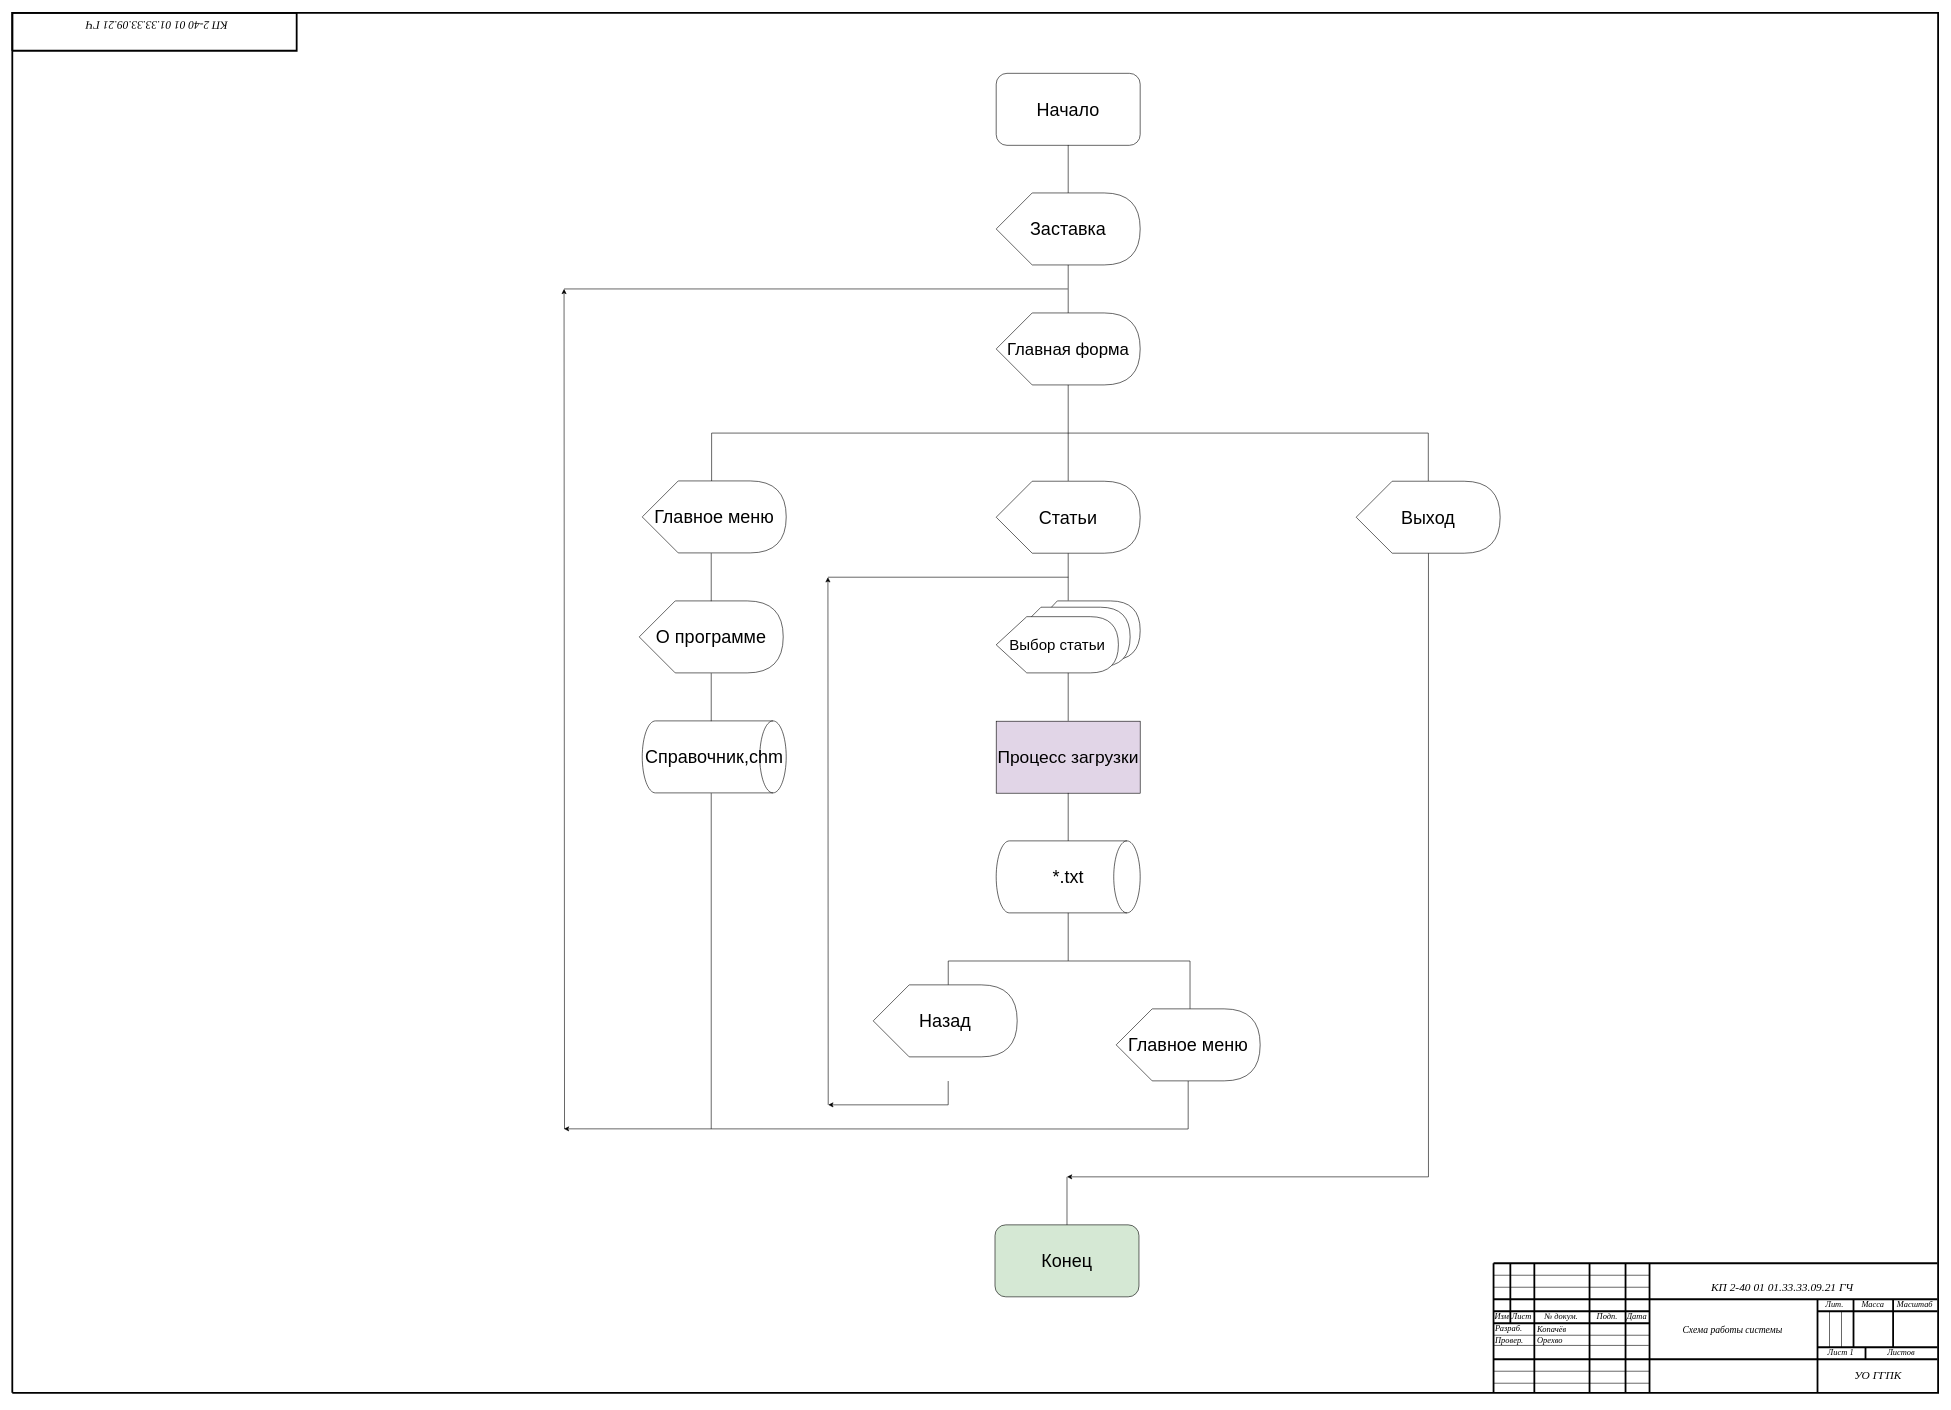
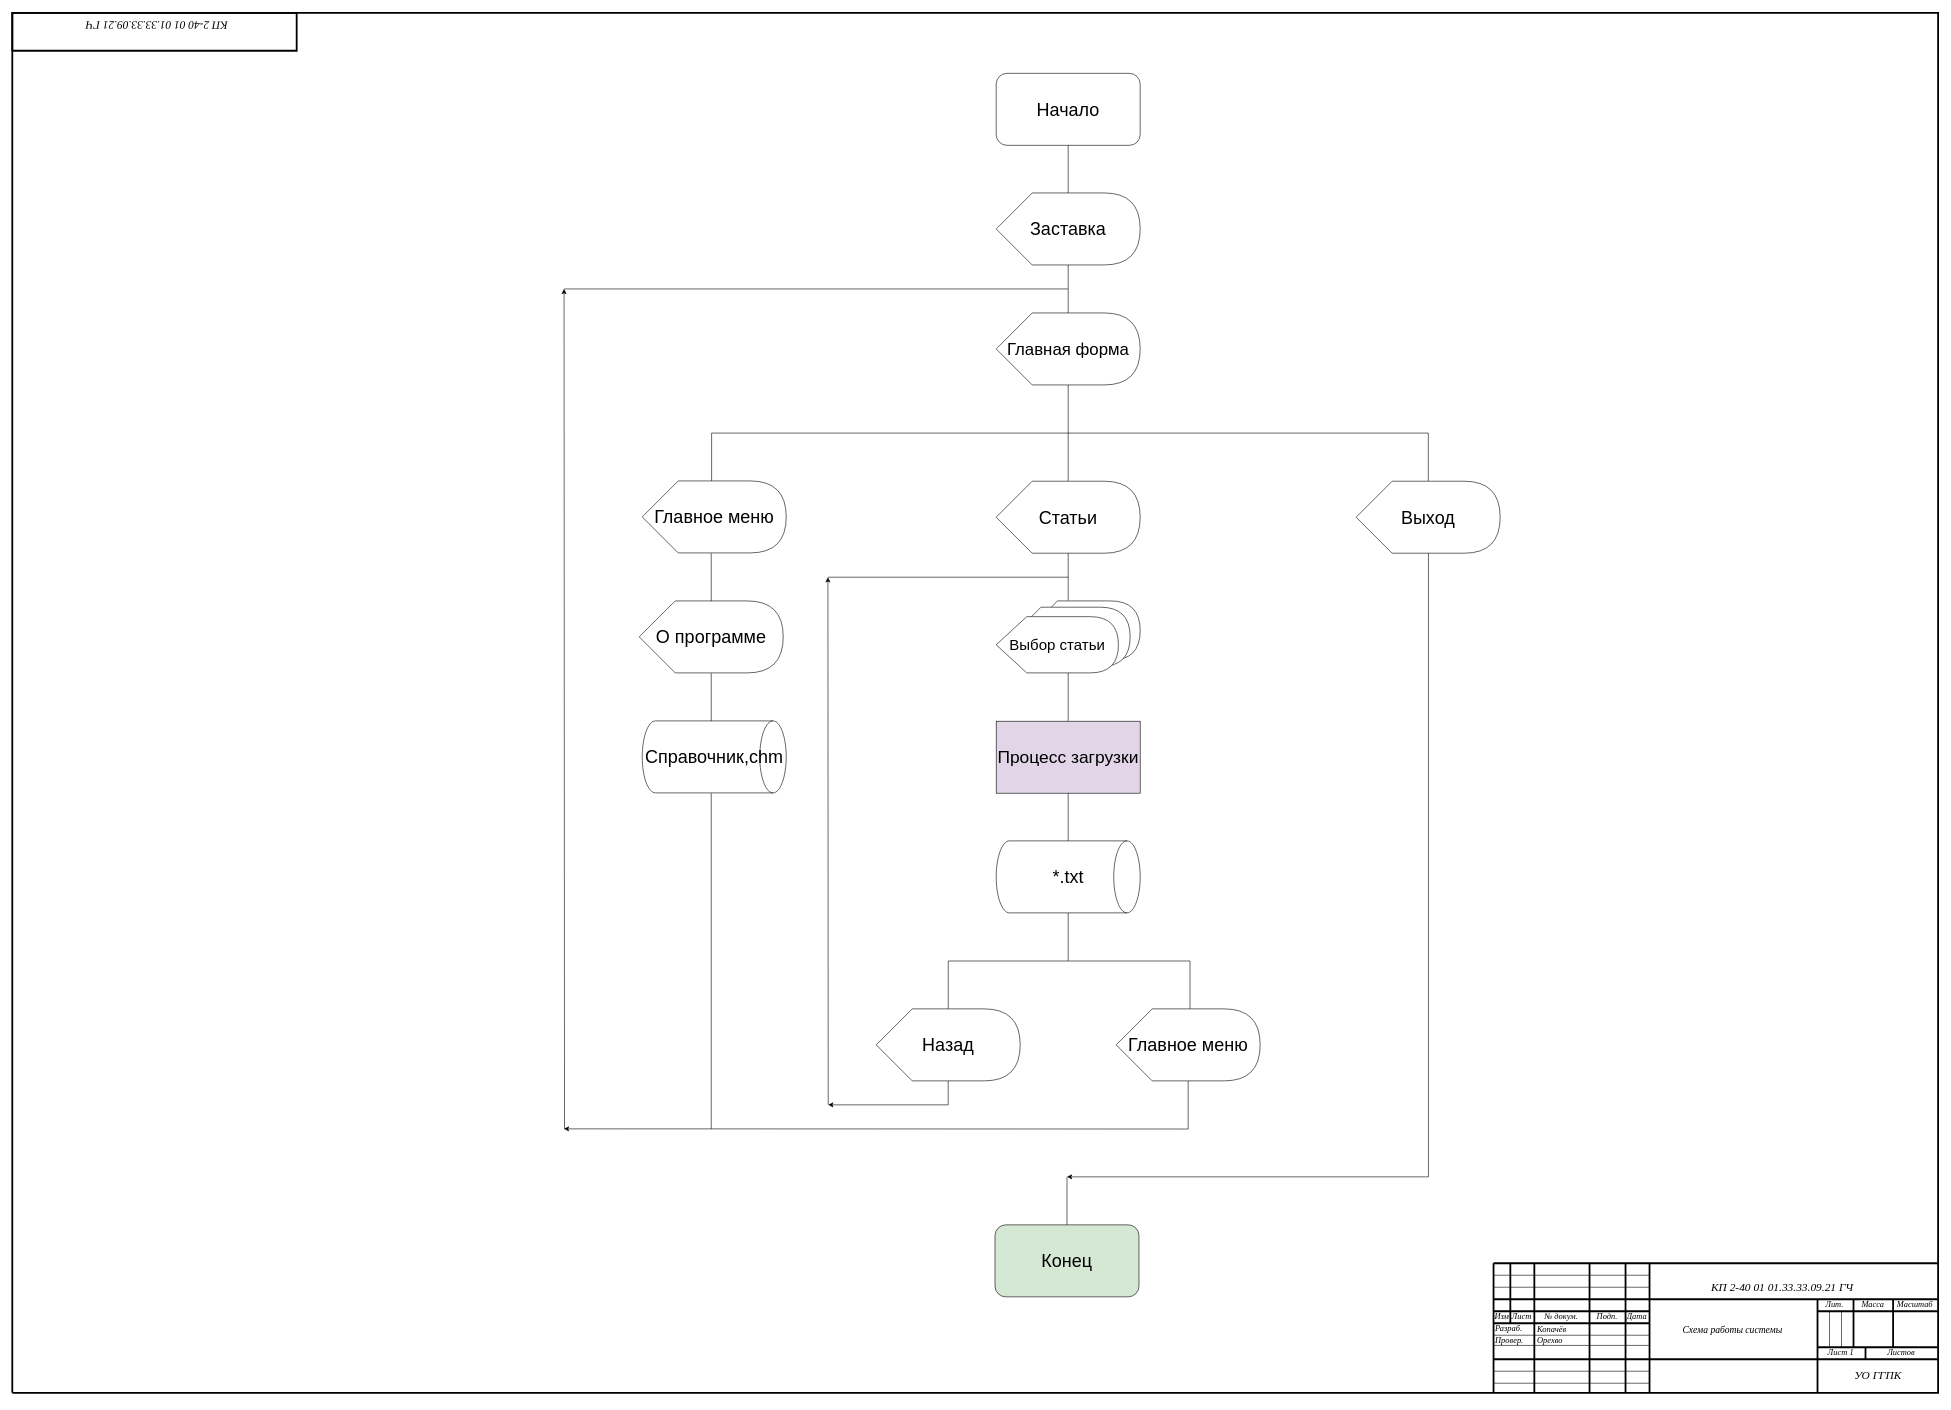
node "Назад": moved (945, 1021) -> (948, 1045)
